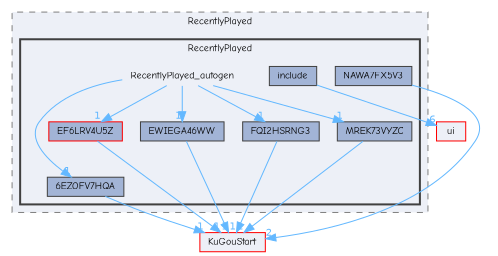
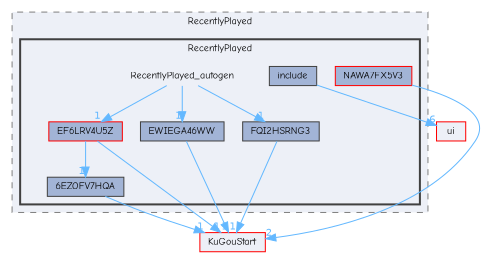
node "NAWA7FX5V3": color grey25 -> red
edge "RecentlyPlayed_autogen" -> "6EZOFV7HQA": now "EF6LRV4U5Z" -> "6EZOFV7HQA"
node "MREK73VYZC": removed
